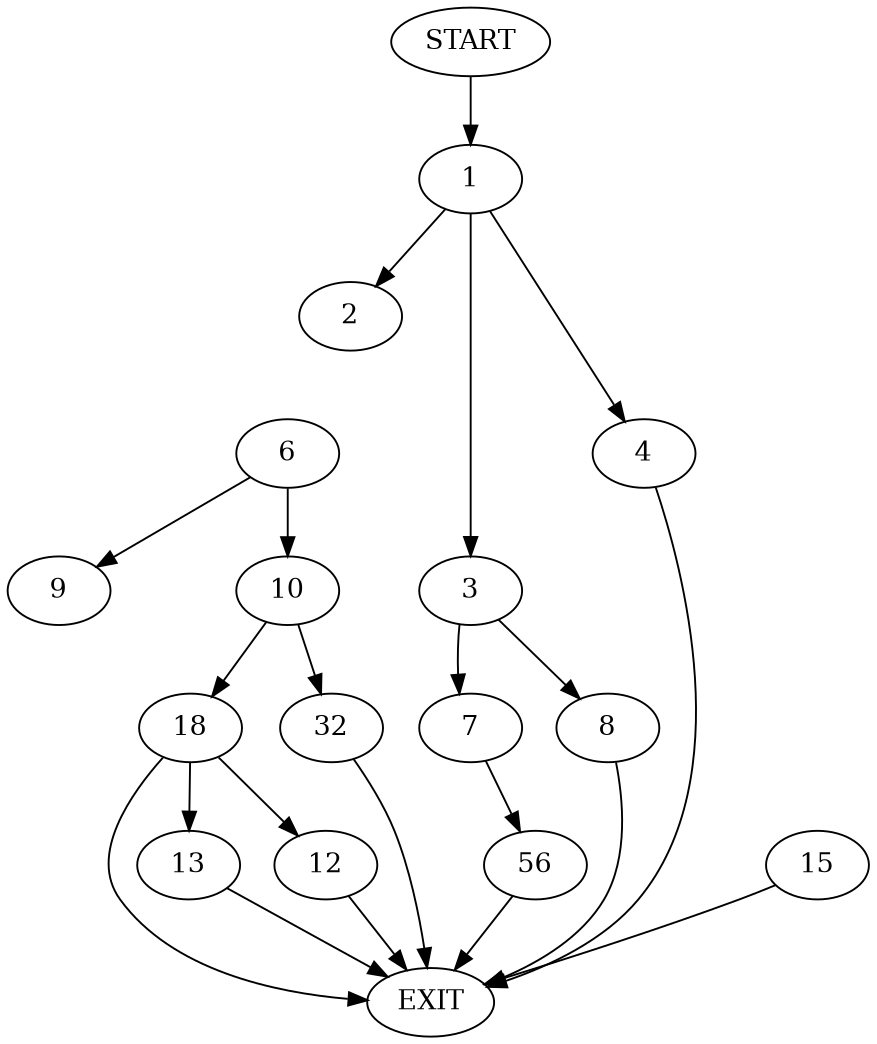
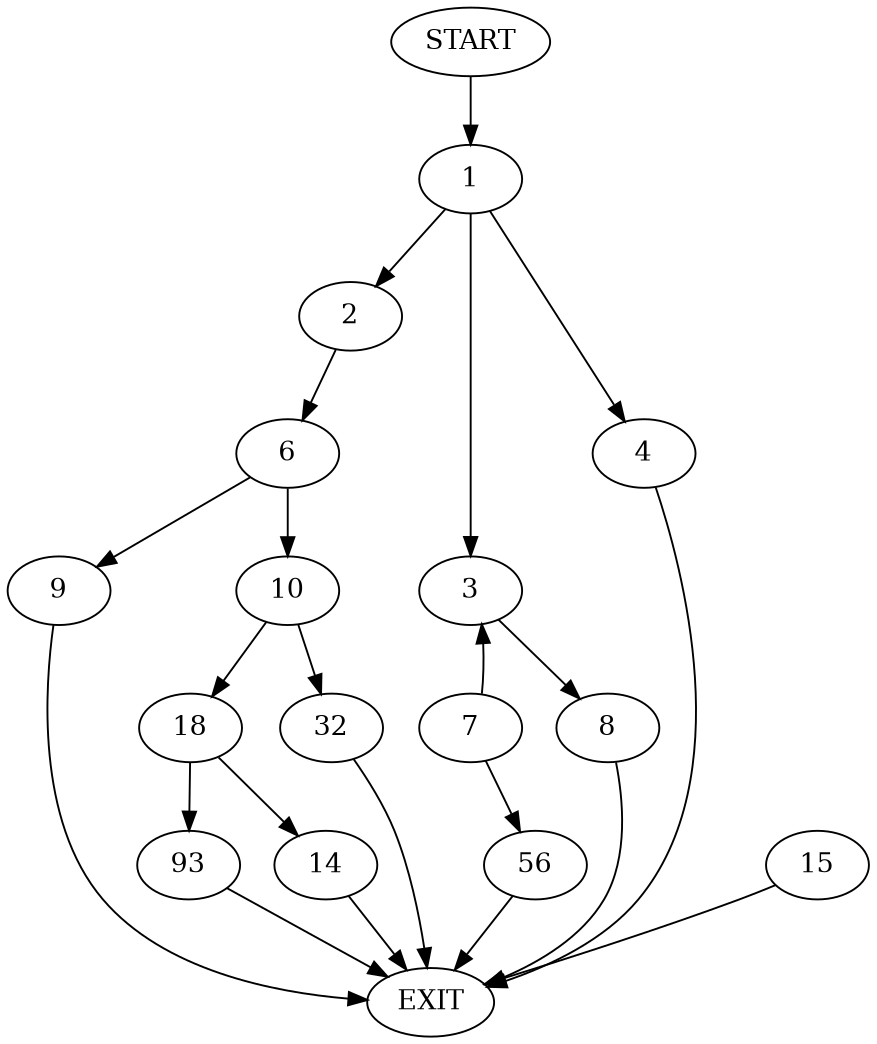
edge "2" -> "6": added
edge "3" -> "7": reversed
node "13": label "13" -> "93"
node "12": label "12" -> "14"
edge "18" -> "EXIT": now "9" -> "EXIT"
